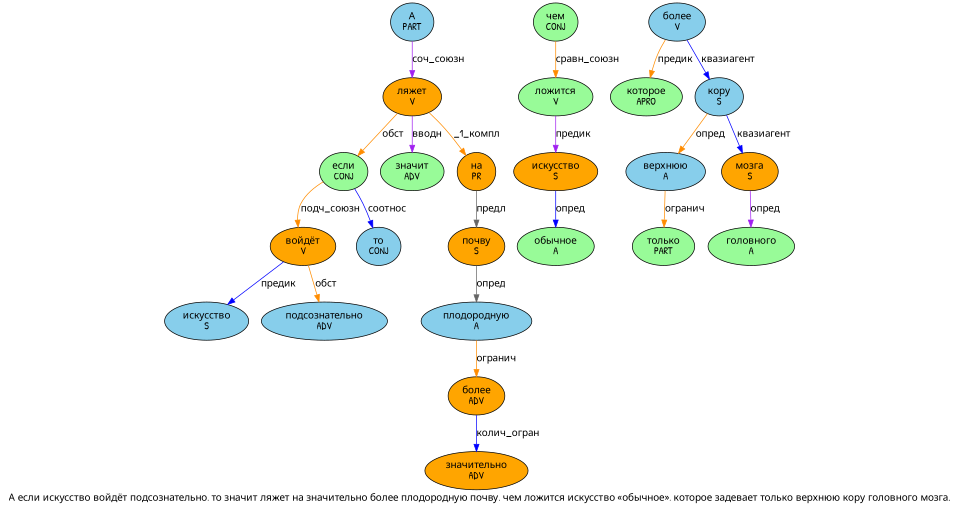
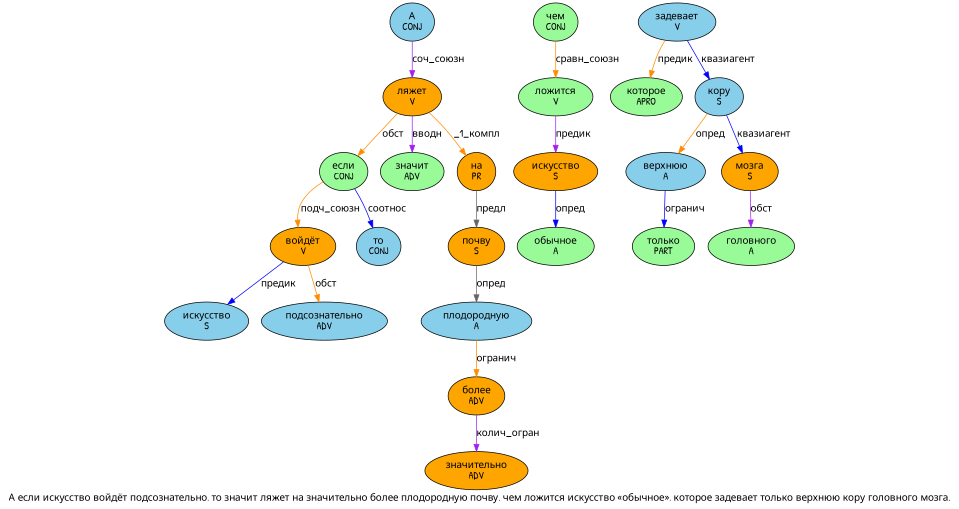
node "А PART": label "А PART" -> "А CONJ"
node "более V": label "более V" -> "задевает V"
edge "верхнюю A" -> "только PART": color darkorange -> blue
edge "мозга S" -> "головного A": label "опред" -> "обст"
edge "более ADV" -> "значительно ADV": color blue -> purple
